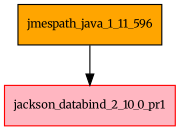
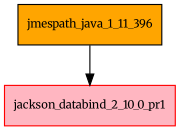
node "jmespath_java_1_11_596": label "jmespath_java_1_11_596" -> "jmespath_java_1_11_396"
